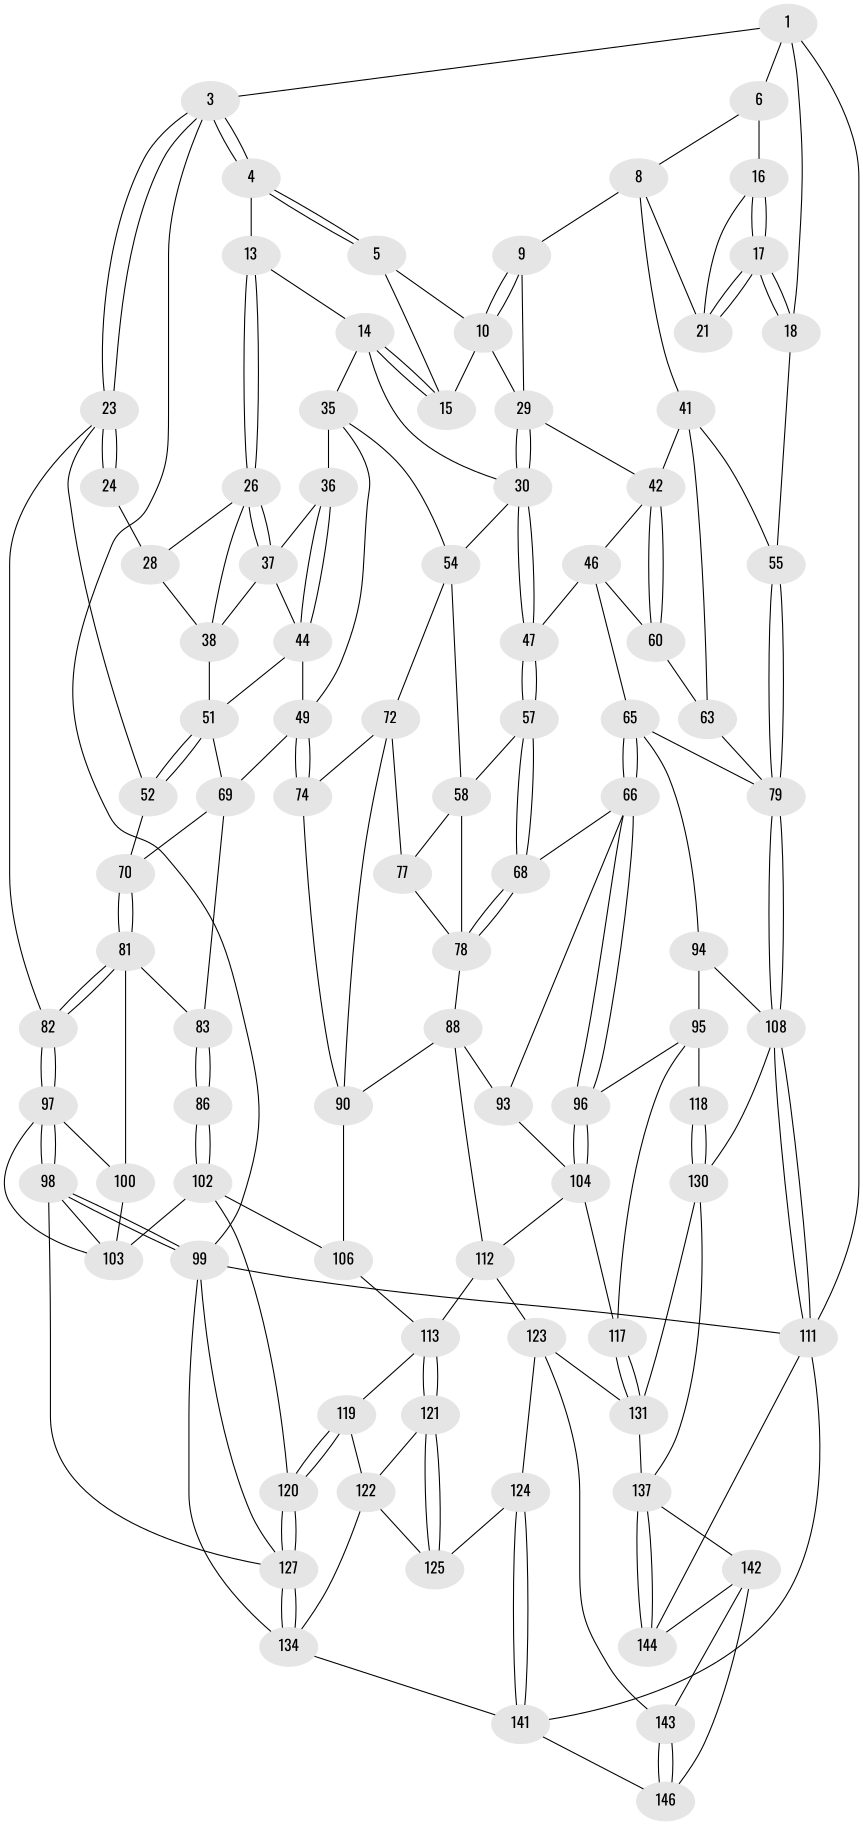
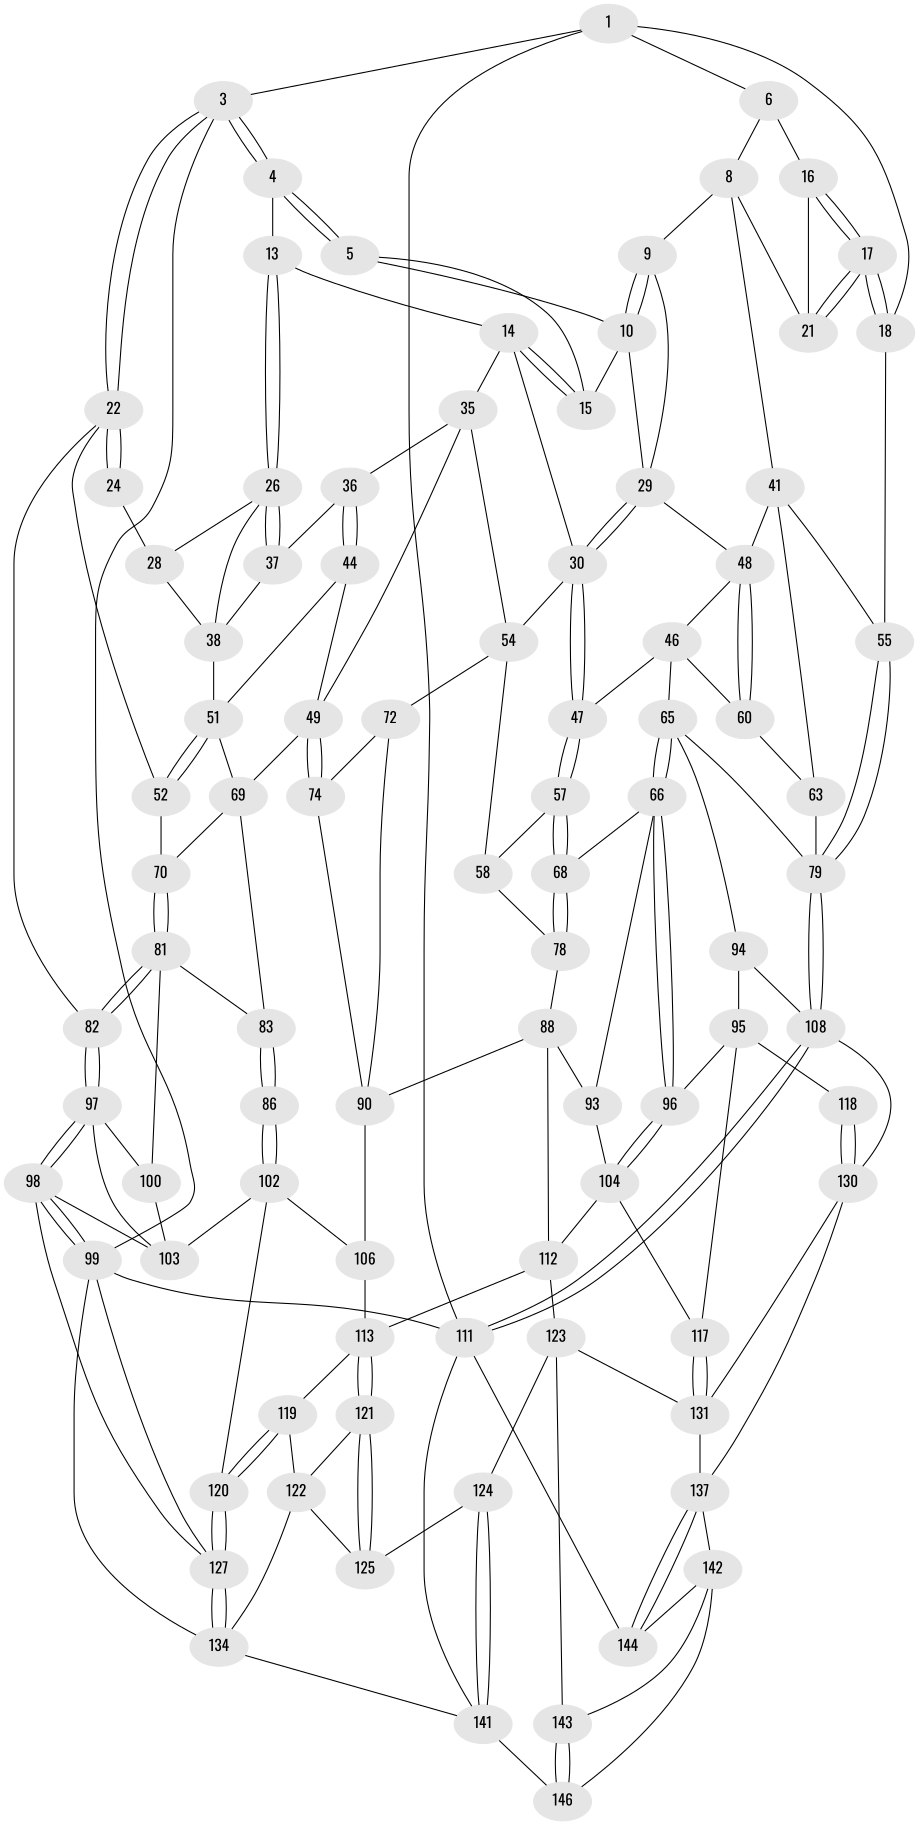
node "23": label "23" -> "22"
node "42": label "42" -> "48"
edge "37" -- "44": removed
node "77": removed
